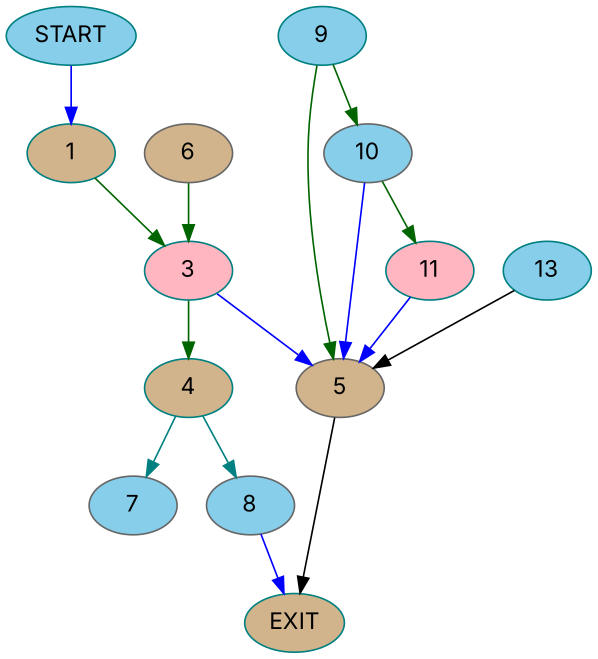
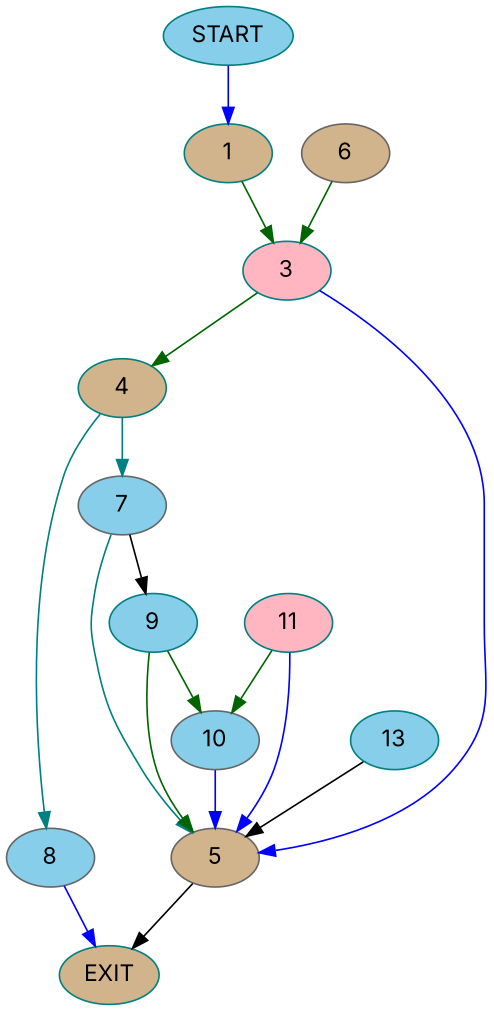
edge "10" -> "11": reversed
edge "7" -> "9": added
edge "7" -> "5": added
